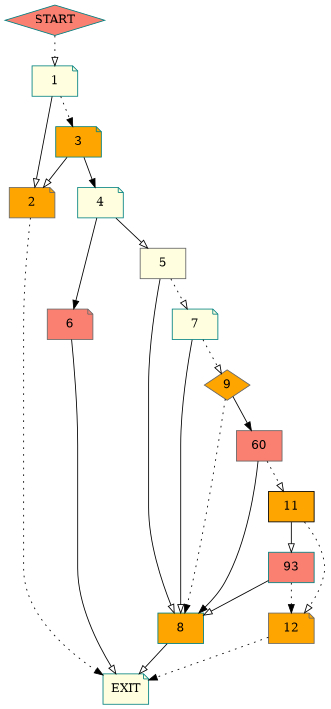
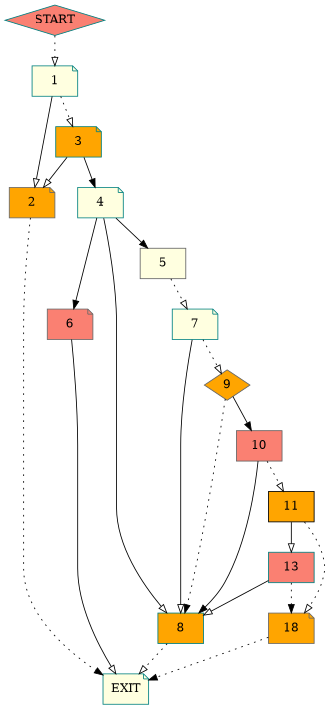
edge "1" -> "3": arrowhead normal -> onormal
edge "4" -> "5": arrowhead onormal -> normal
edge "5" -> "8": now "4" -> "8"
node "60": label "60" -> "10"
node "93": label "93" -> "13"
node "12": label "12" -> "18"
edge "8" -> "EXIT": style solid -> dotted
